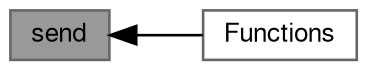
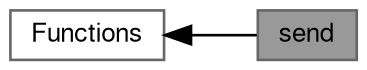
edge "Functions" -> "send": reversed
